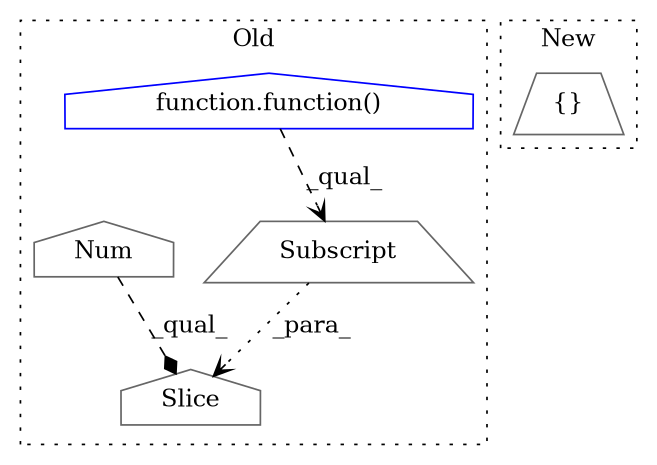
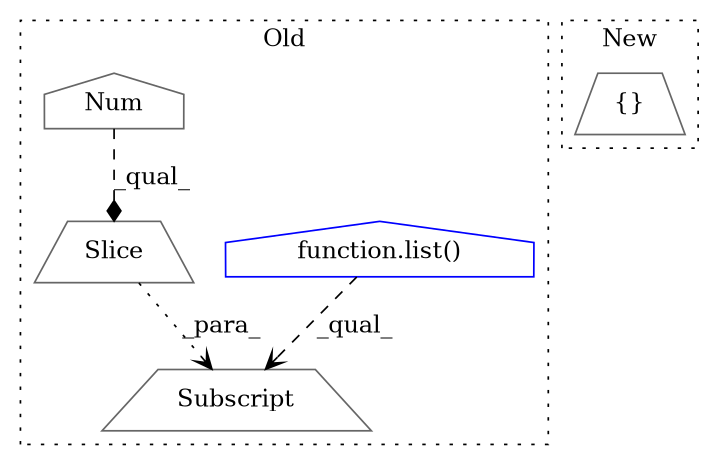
node "function.function()": label "function.function()" -> "function.list()"
edge "Subscript" -> "Slice": reversed
node "Slice": shape house -> trapezium
